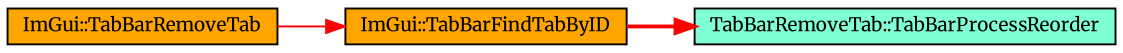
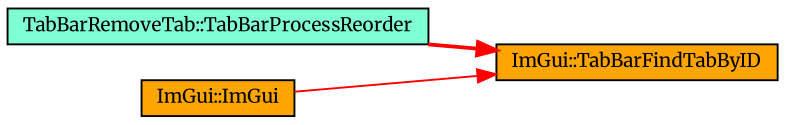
node "ImGui::TabBarRemoveTab": label "ImGui::TabBarRemoveTab" -> "ImGui::ImGui"
edge "ImGui::TabBarFindTabByID" -> "TabBarRemoveTab::TabBarProcessReorder": reversed
